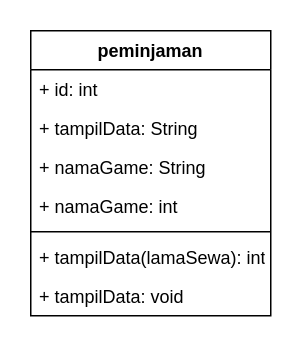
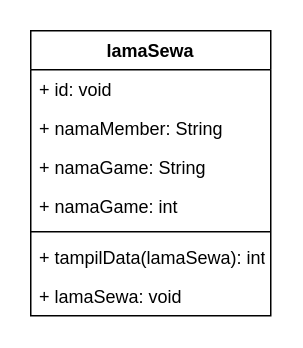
node "peminjaman": label "peminjaman" -> "lamaSewa"
node "+ id: int": label "+ id: int" -> "+ id: void"
node "+ tampilData: String": label "+ tampilData: String" -> "+ namaMember: String"
node "+ tampilData: void": label "+ tampilData: void" -> "+ lamaSewa: void"
